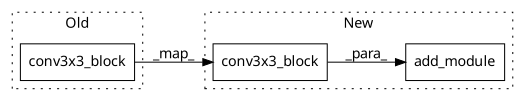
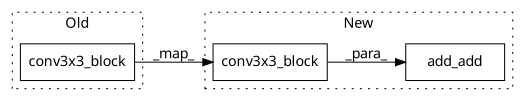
node "add_module": label "add_module" -> "add_add"
